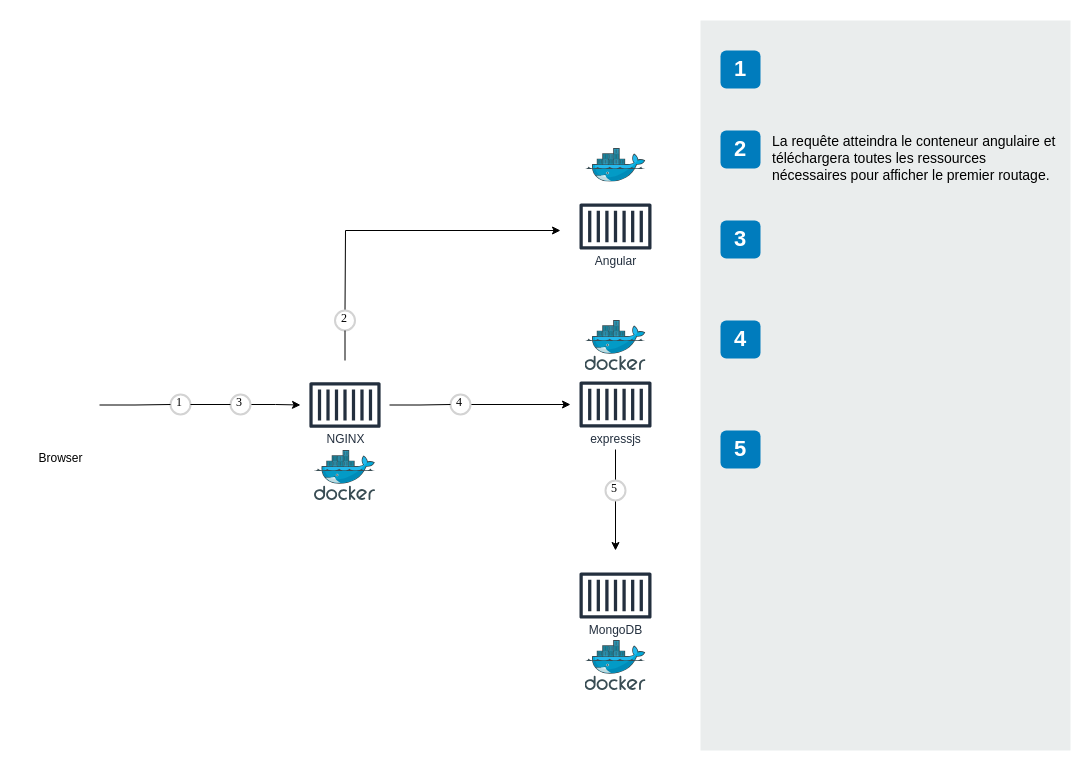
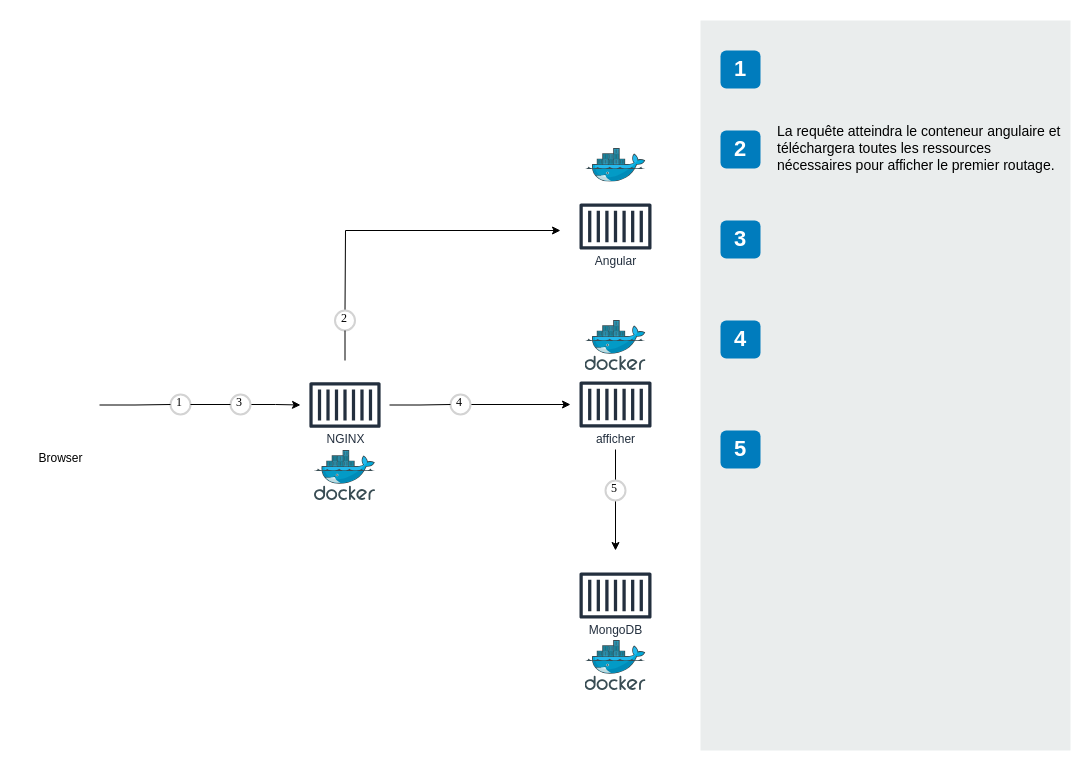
node "La requête atteindra le conteneur angulaire et téléchargera toutes les ressources nécessaires pour afficher le premier routage.": moved (916, 165) -> (921, 155)
node "expressjs": label "expressjs" -> "afficher"
